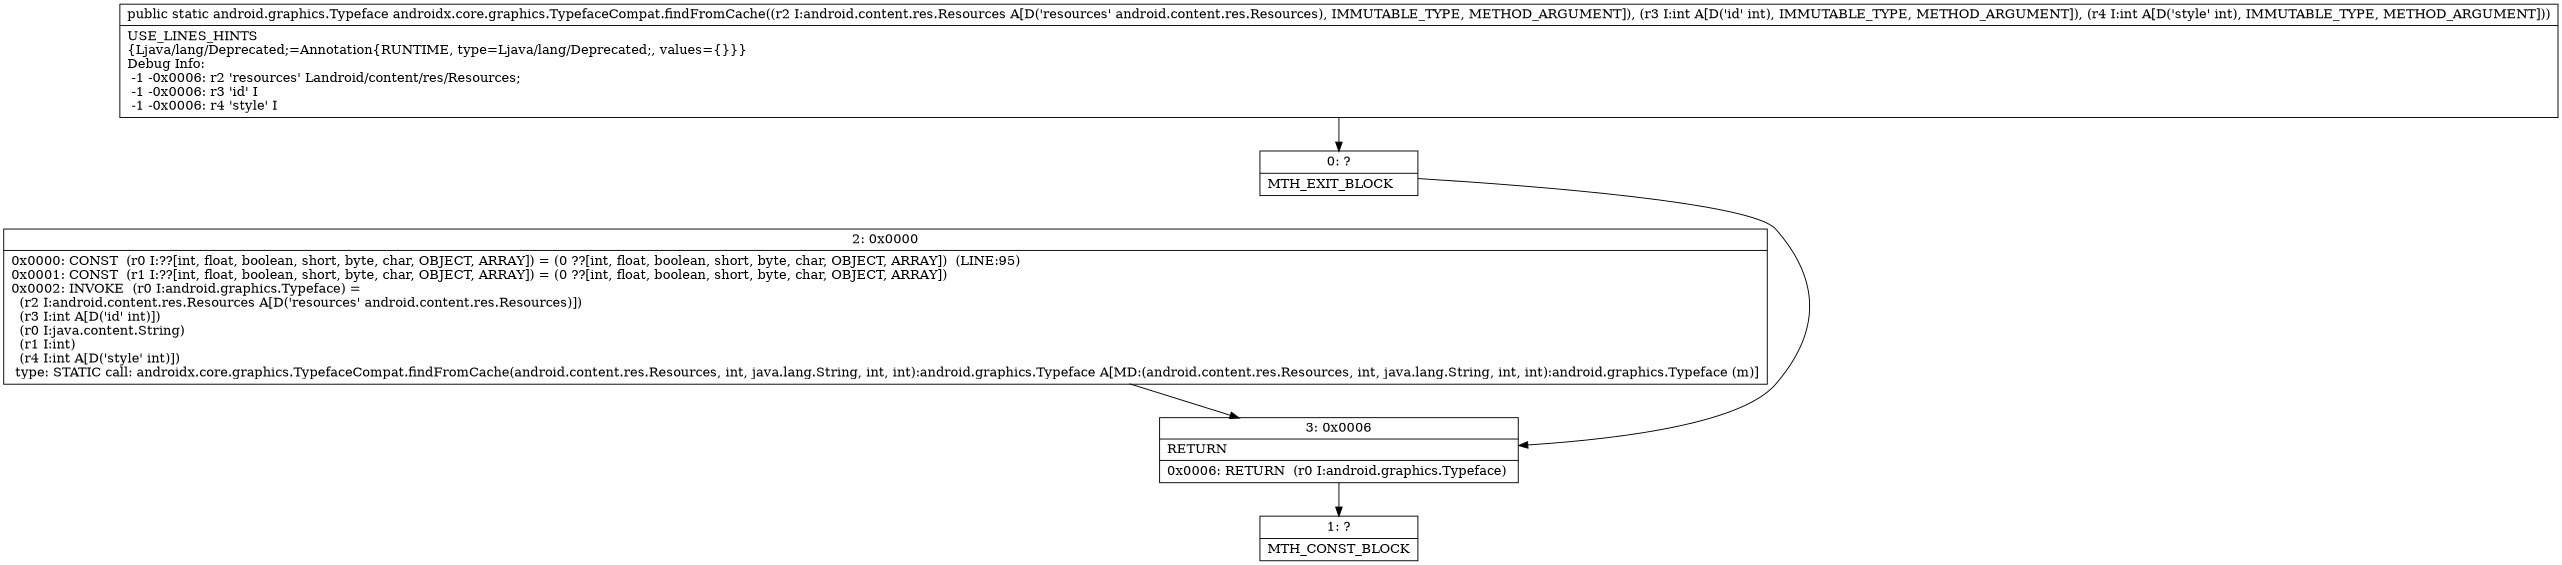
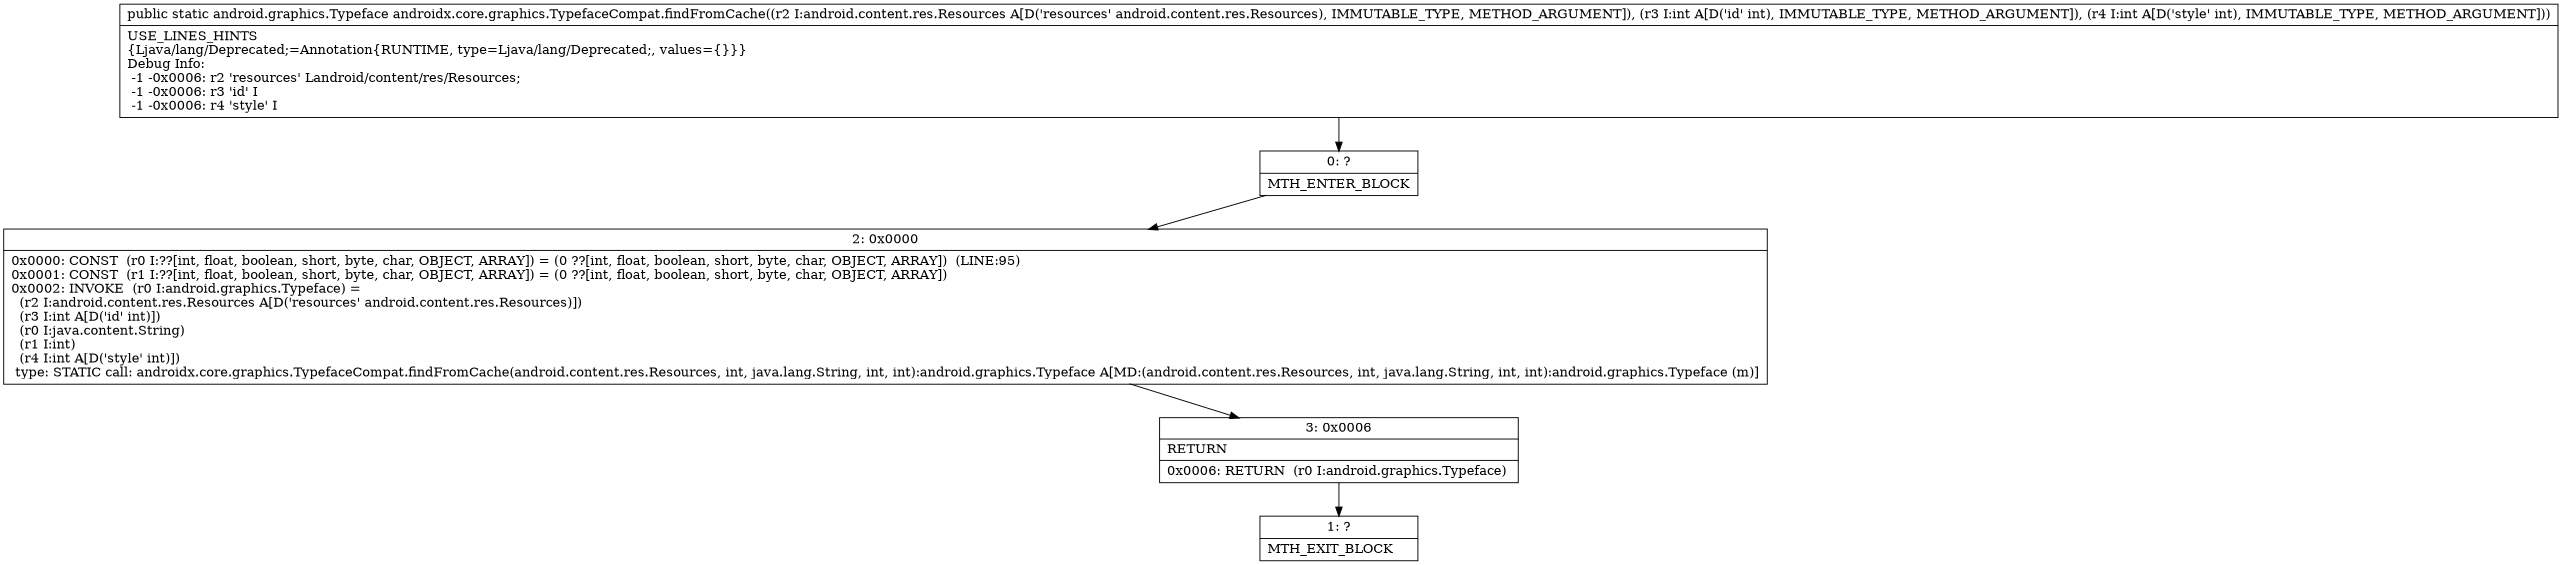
node "0: ?": text "MTH_EXIT_BLOCK" -> "MTH_ENTER_BLOCK"
edge "0: ?" -> "3: 0x0006": now "0: ?" -> "2: 0x0000"
node "1: ?": text "MTH_CONST_BLOCK" -> "MTH_EXIT_BLOCK"
